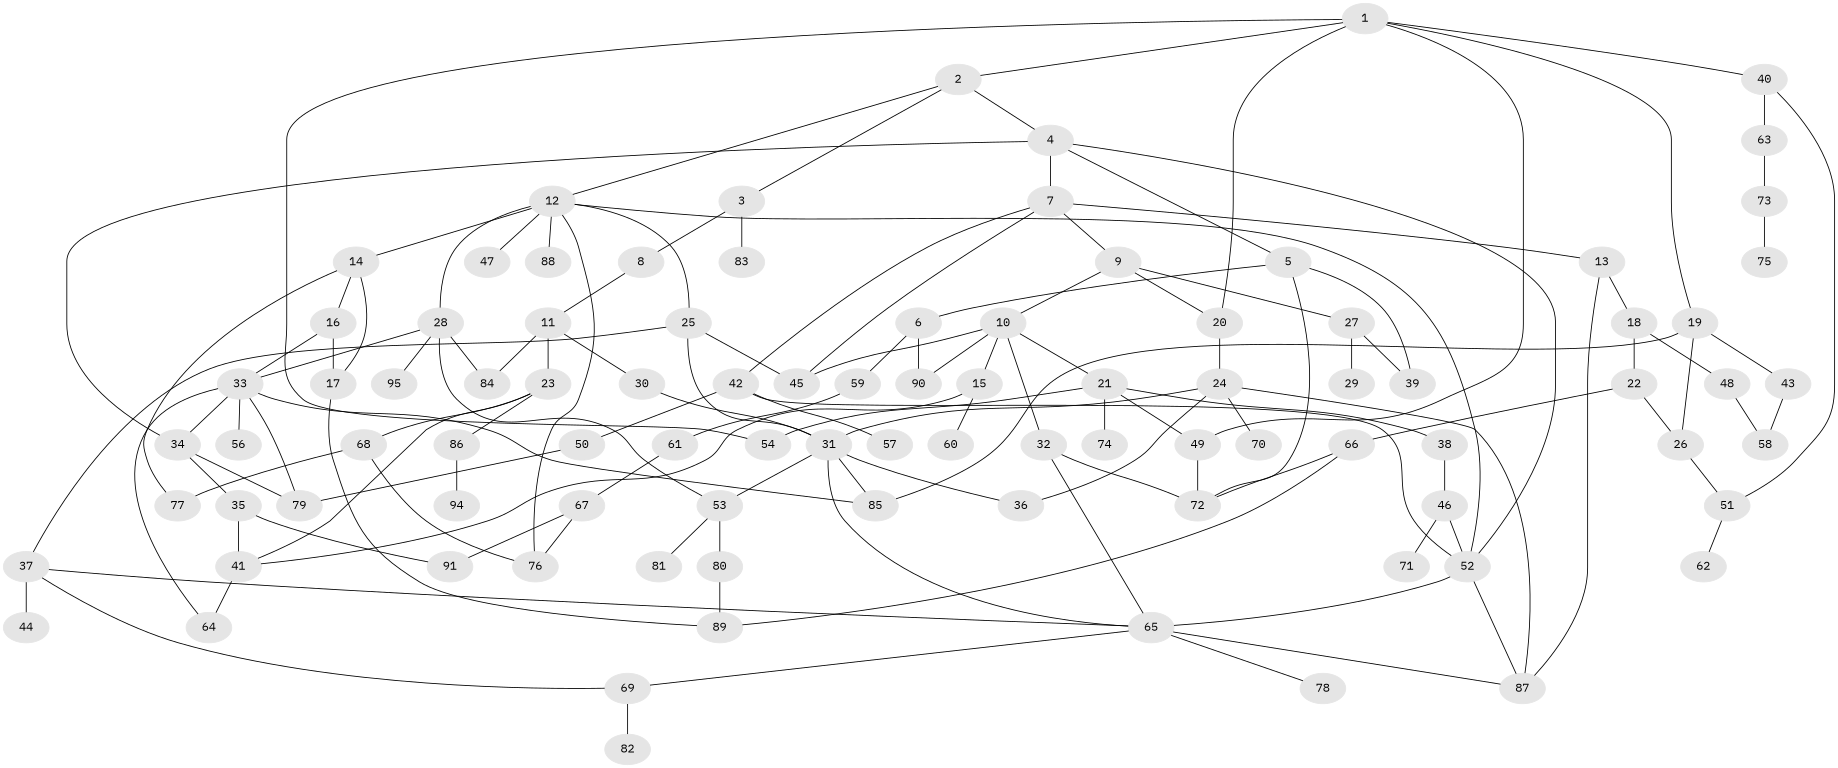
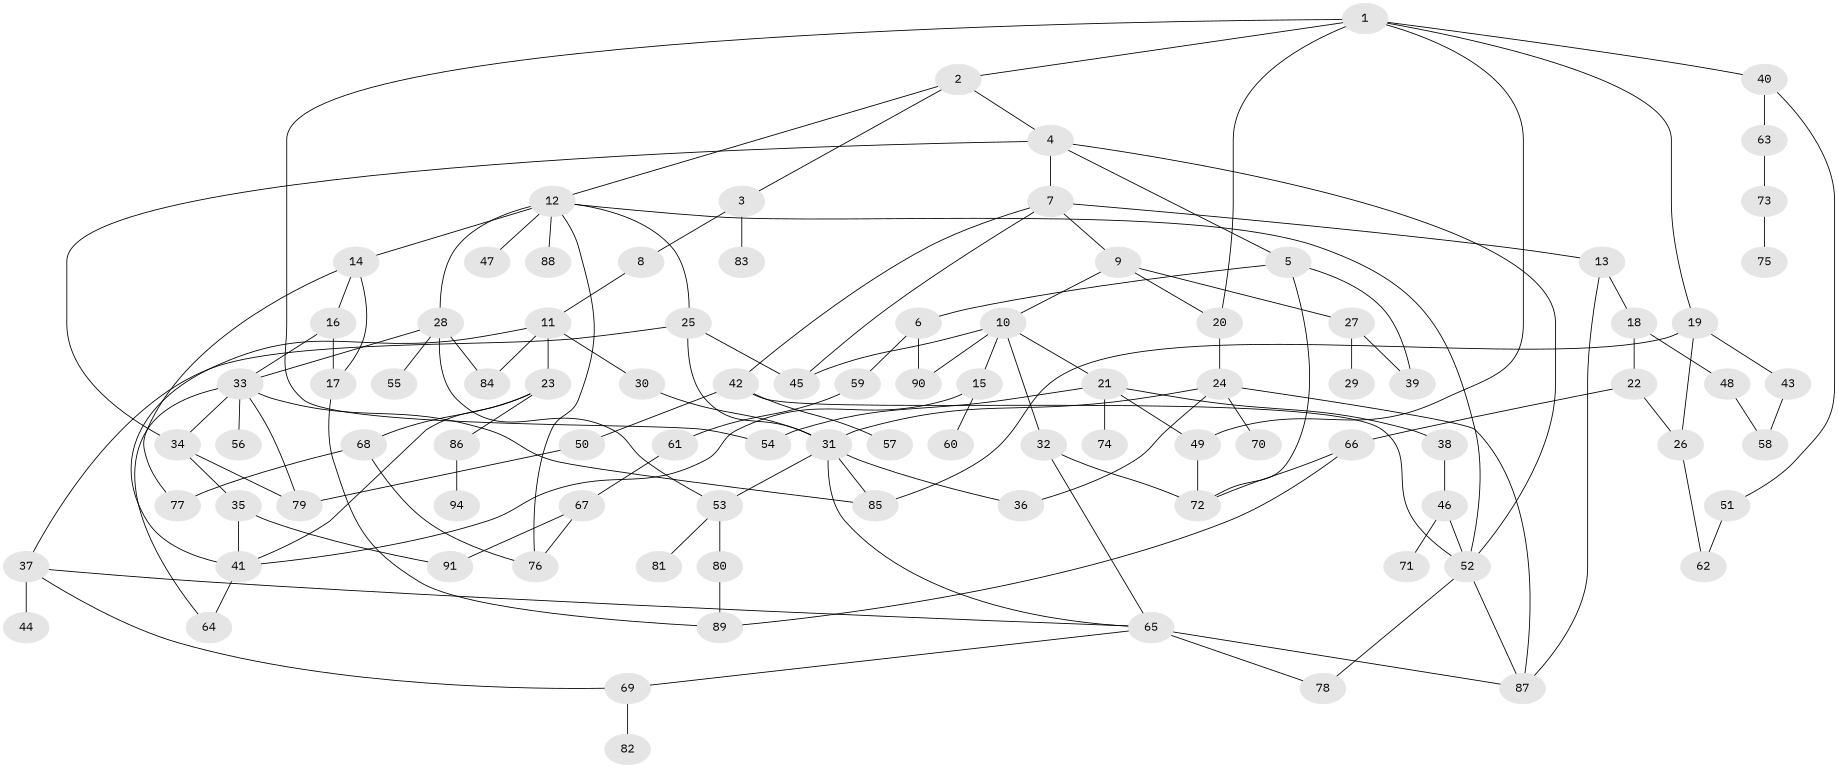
edge "11" -- "41": added
node "95": label "95" -> "55"
edge "26" -- "51": now "26" -- "62"
edge "52" -- "65": now "52" -- "78"
